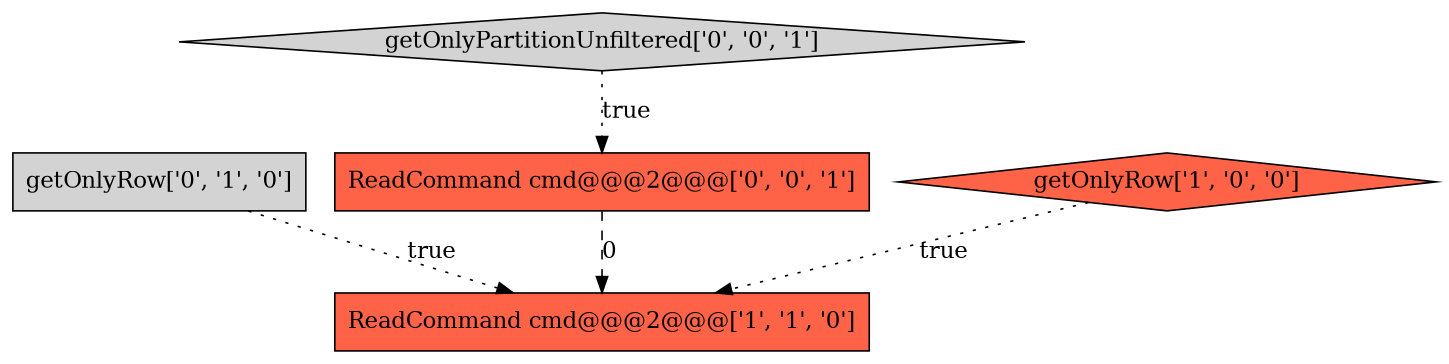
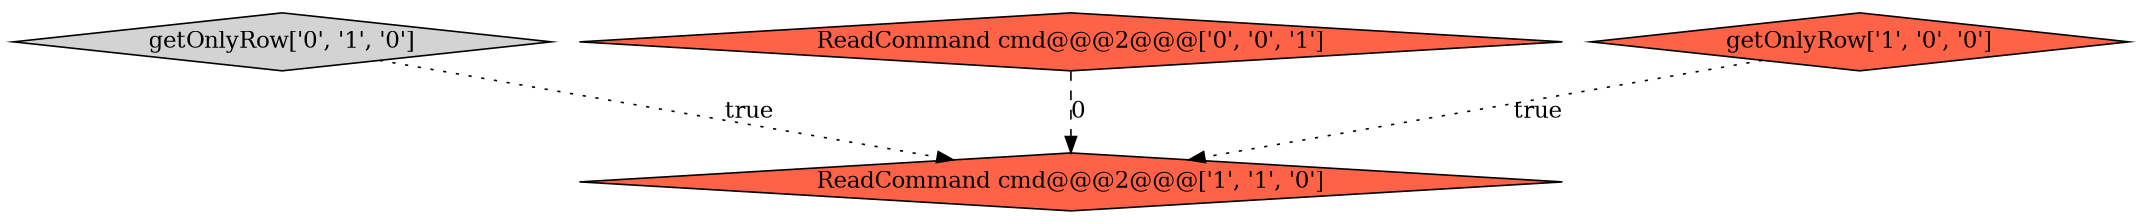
node "getOnlyPartitionUnfiltered['0', '0', '1']": removed
node "getOnlyRow['0', '1', '0']": shape box -> diamond
node "ReadCommand cmd@@@2@@@['0', '0', '1']": shape box -> diamond
node "ReadCommand cmd@@@2@@@['1', '1', '0']": shape box -> diamond
